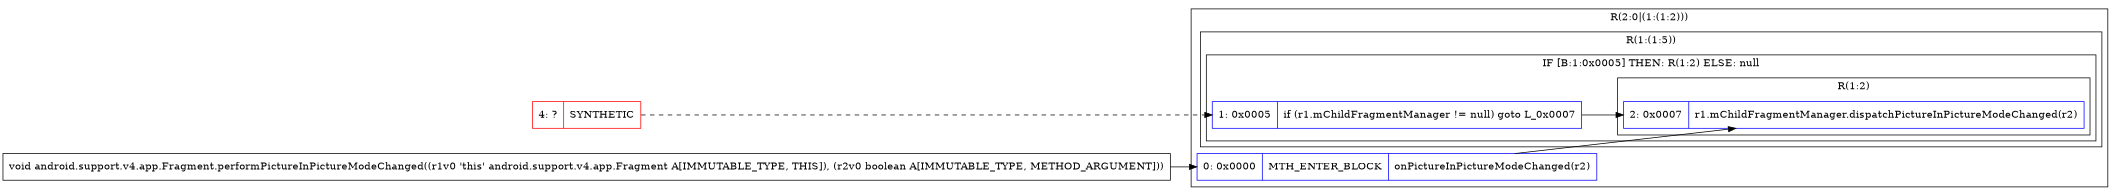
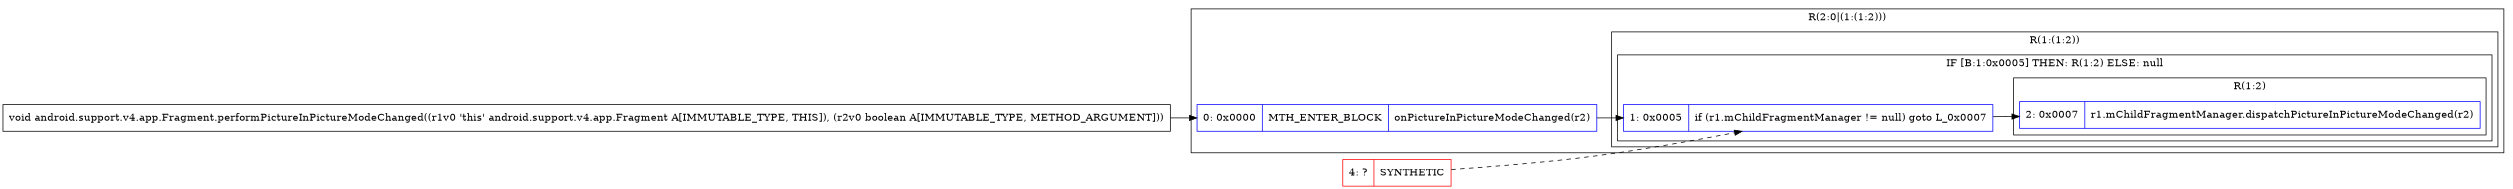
cluster "R(1:(1:5))": label "R(1:(1:5))" -> "R(1:(1:2))"
edge "0: 0x0000" -> "2: 0x0007": now "0: 0x0000" -> "1: 0x0005"
